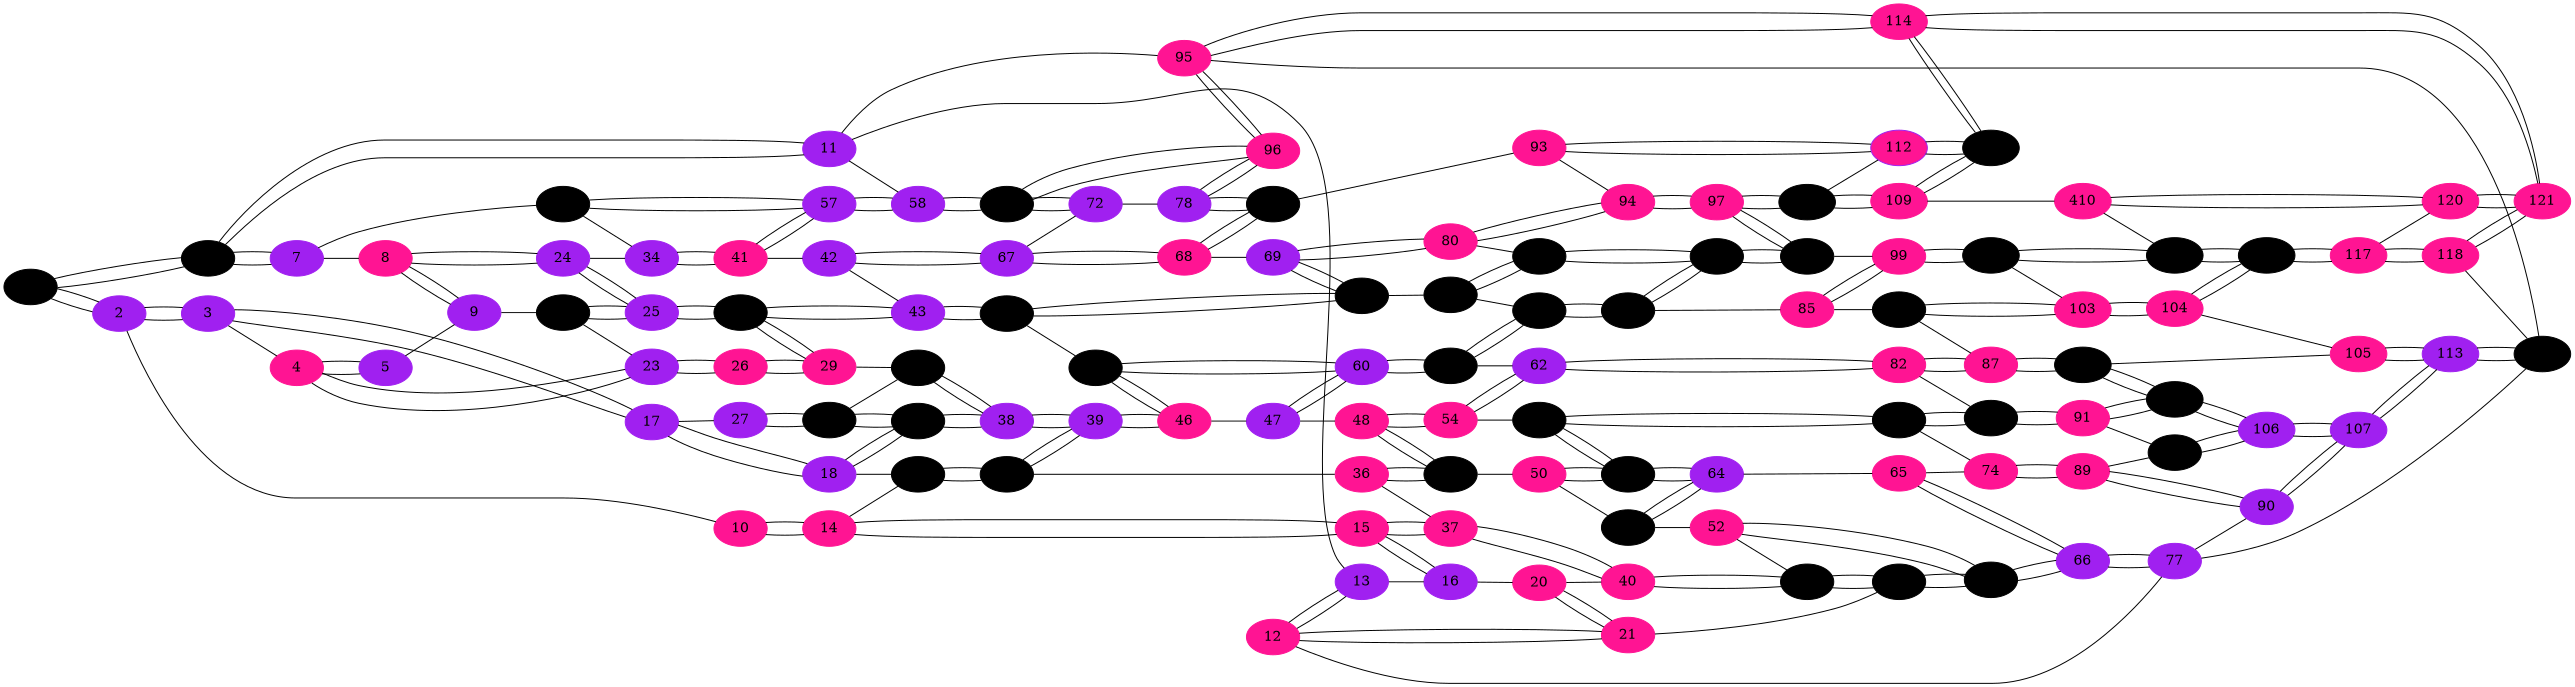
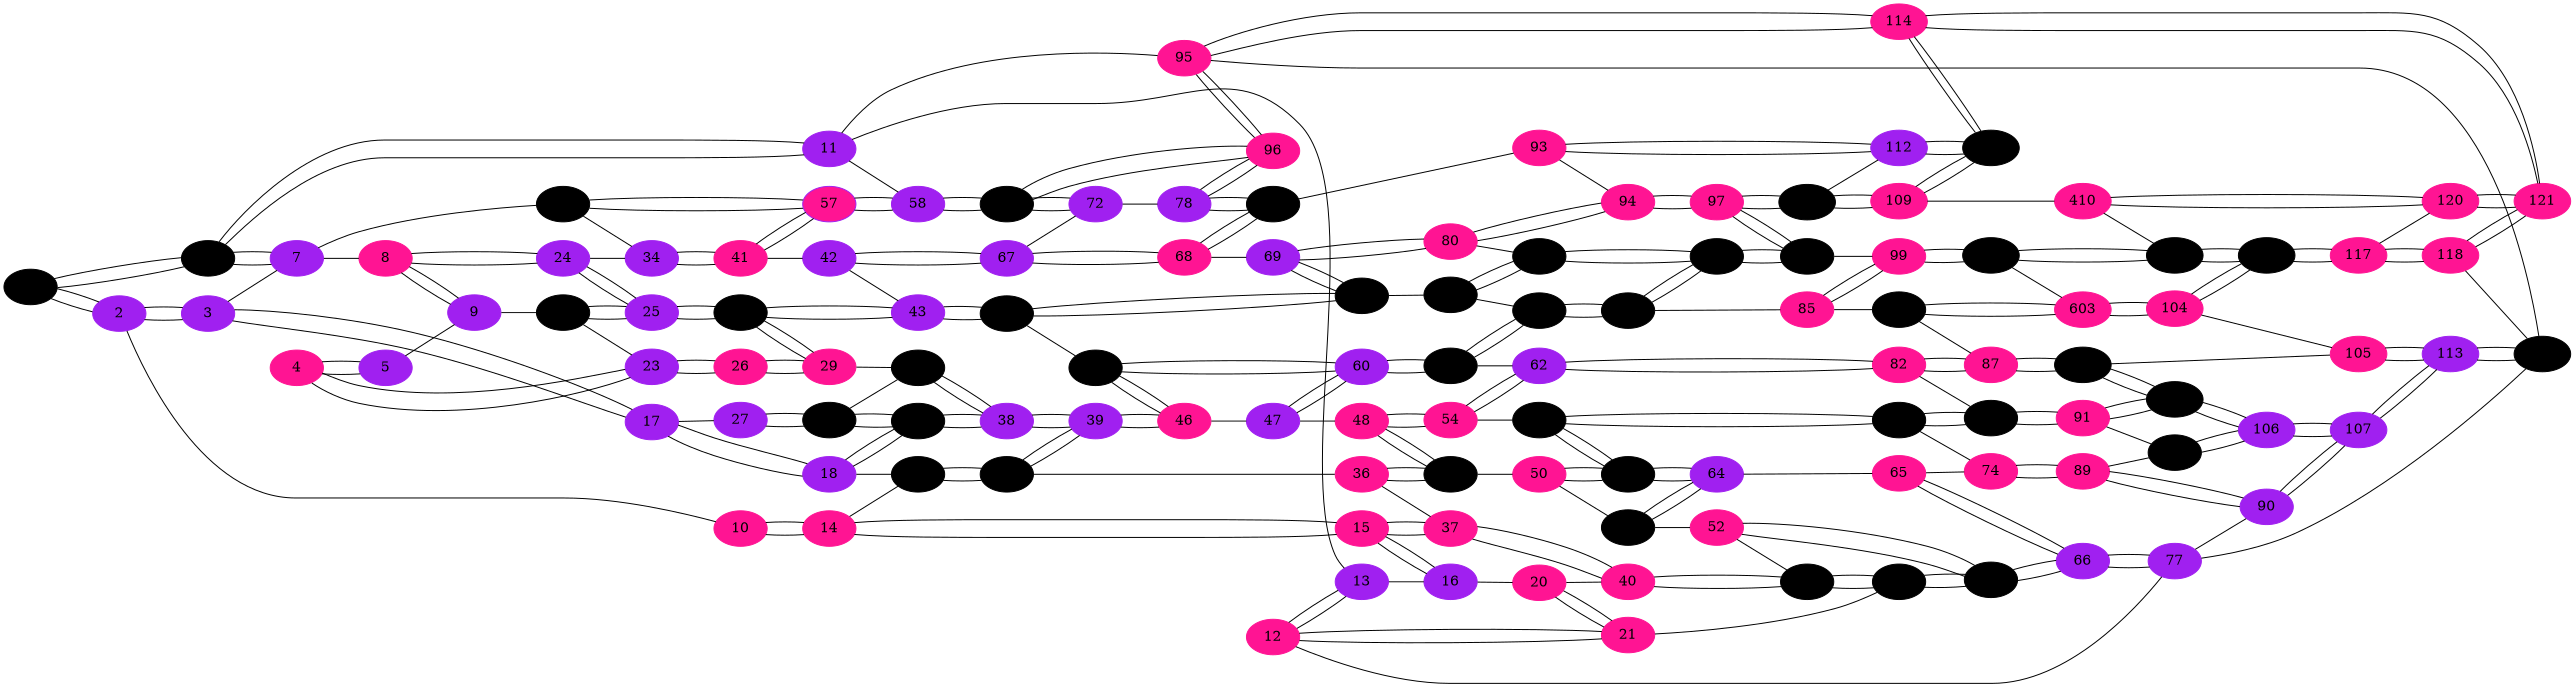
node "112": fillcolor deeppink -> purple
node "57": fillcolor purple -> deeppink
node "103": label "103" -> "603"
edge "3" -- "4": now "3" -- "7"
